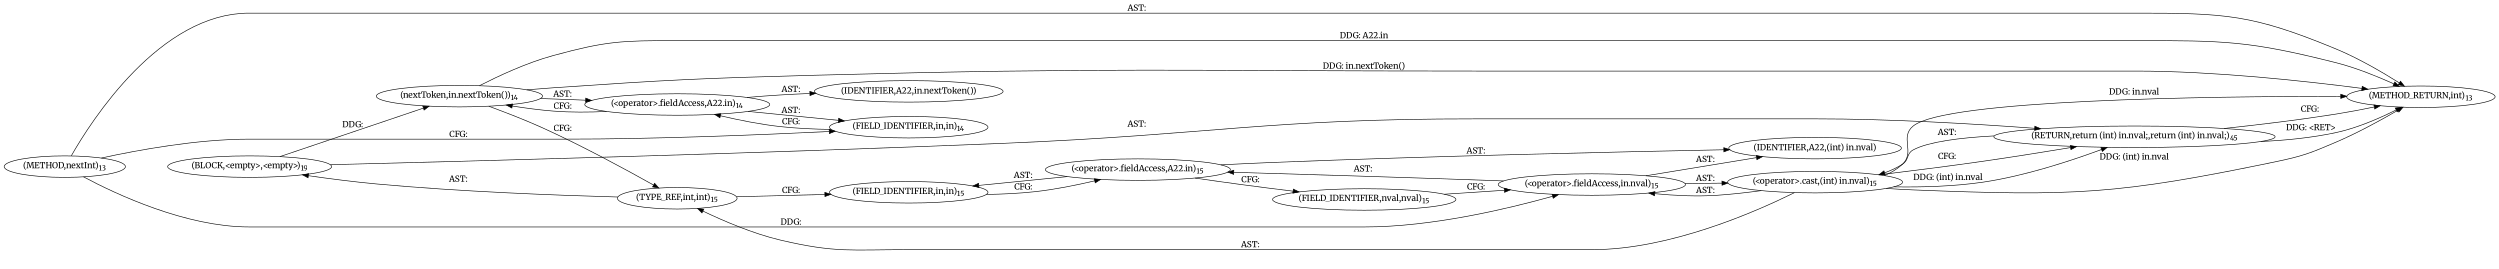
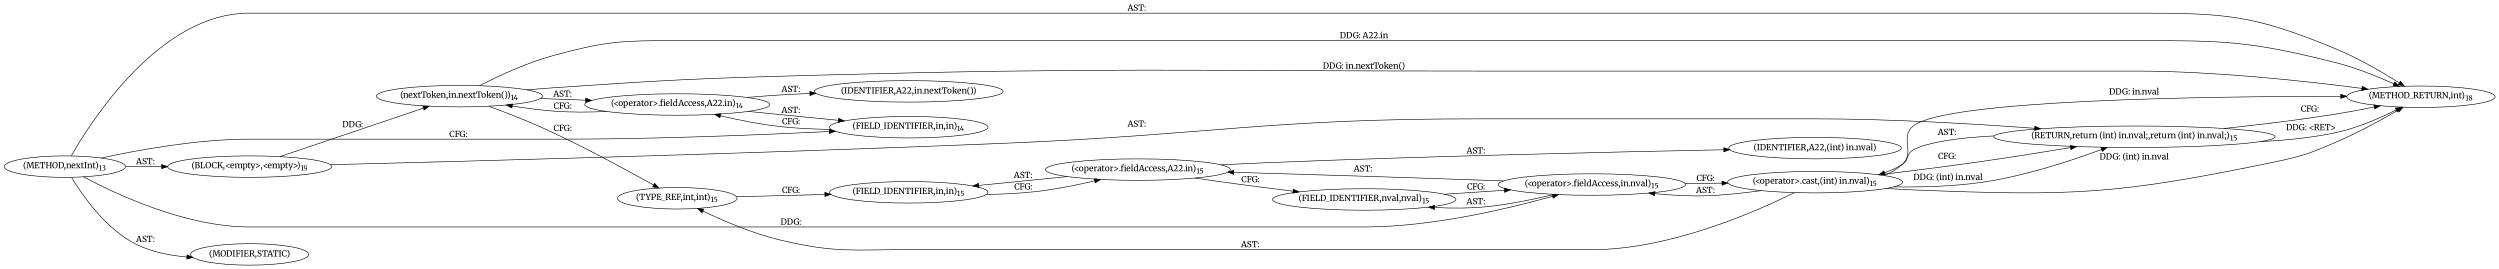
node "(METHOD_RETURN,int)": text "13" -> "18"
node "(RETURN,return (int) in.nval;,return (int) in.nval;)": text "45" -> "15"
edge "(<operator>.fieldAccess,in.nval)" -> "(IDENTIFIER,A22,(int) in.nval)": now "(<operator>.fieldAccess,in.nval)" -> "(FIELD_IDENTIFIER,nval,nval)"
edge "(<operator>.fieldAccess,in.nval)" -> "(<operator>.cast,(int) in.nval)": label "AST: " -> "CFG: "
edge "(TYPE_REF,int,int)" -> "(BLOCK,<empty>,<empty>)": now "(METHOD,nextInt)" -> "(BLOCK,<empty>,<empty>)"
node "(MODIFIER,STATIC)": added
